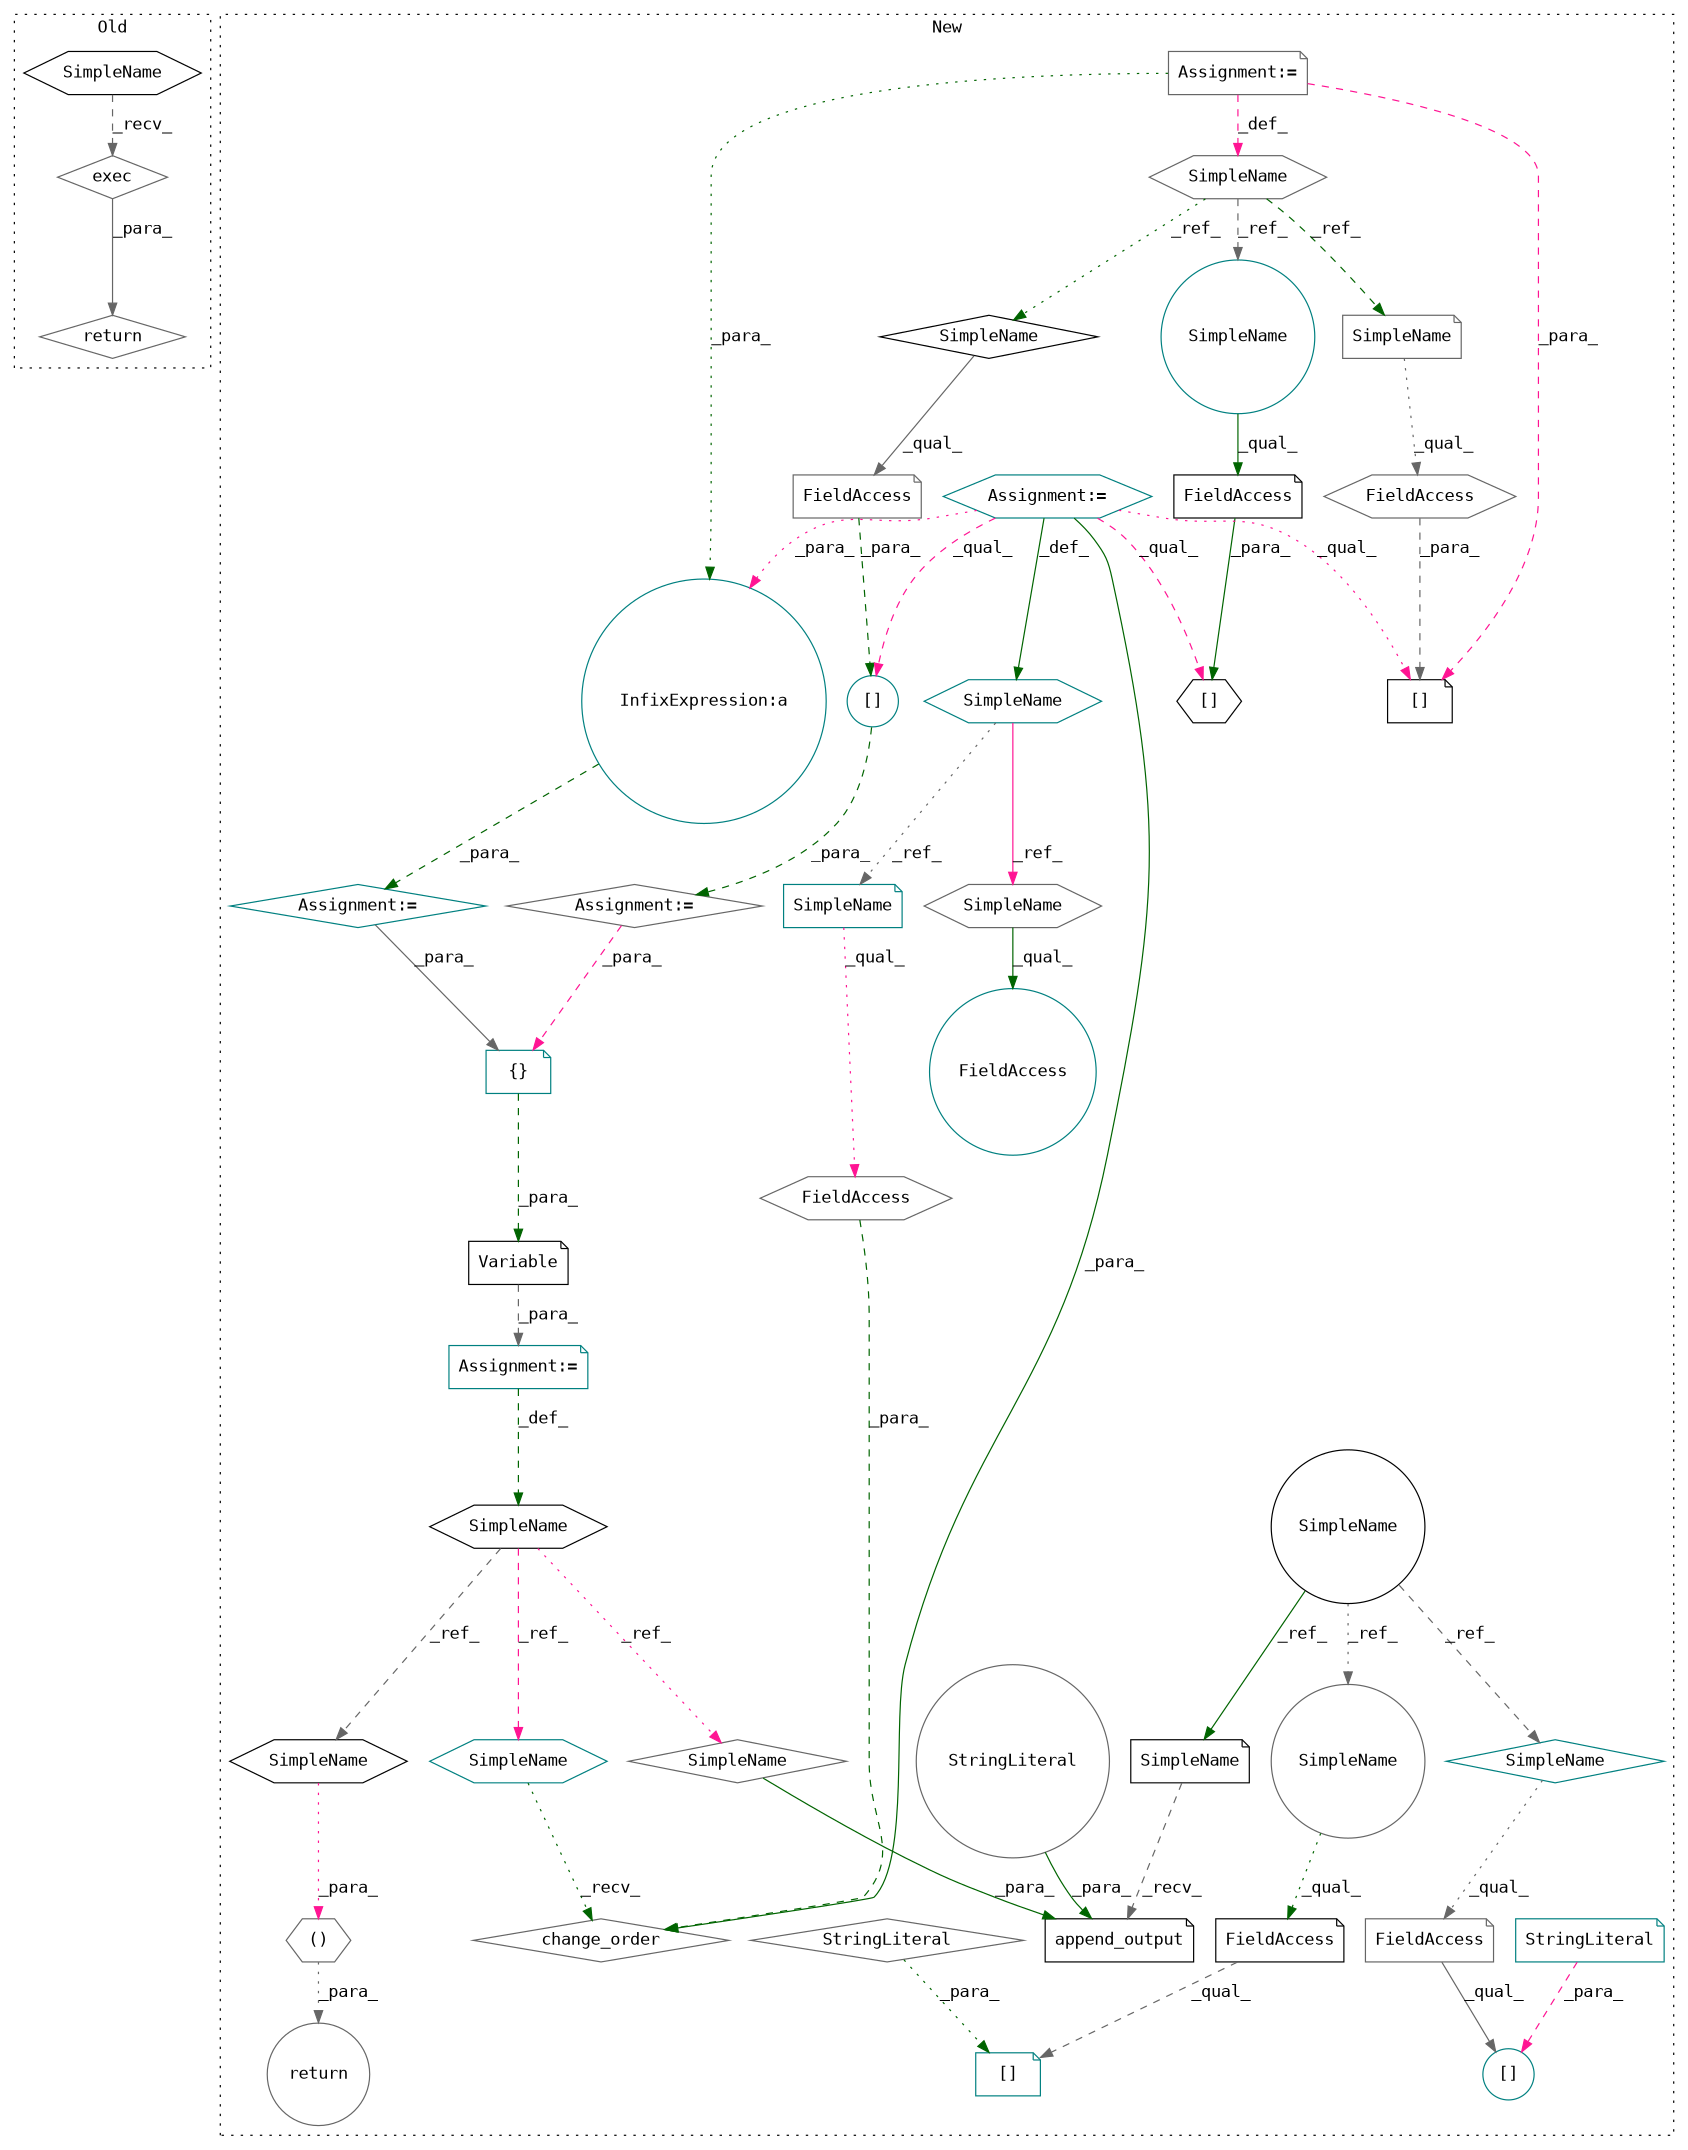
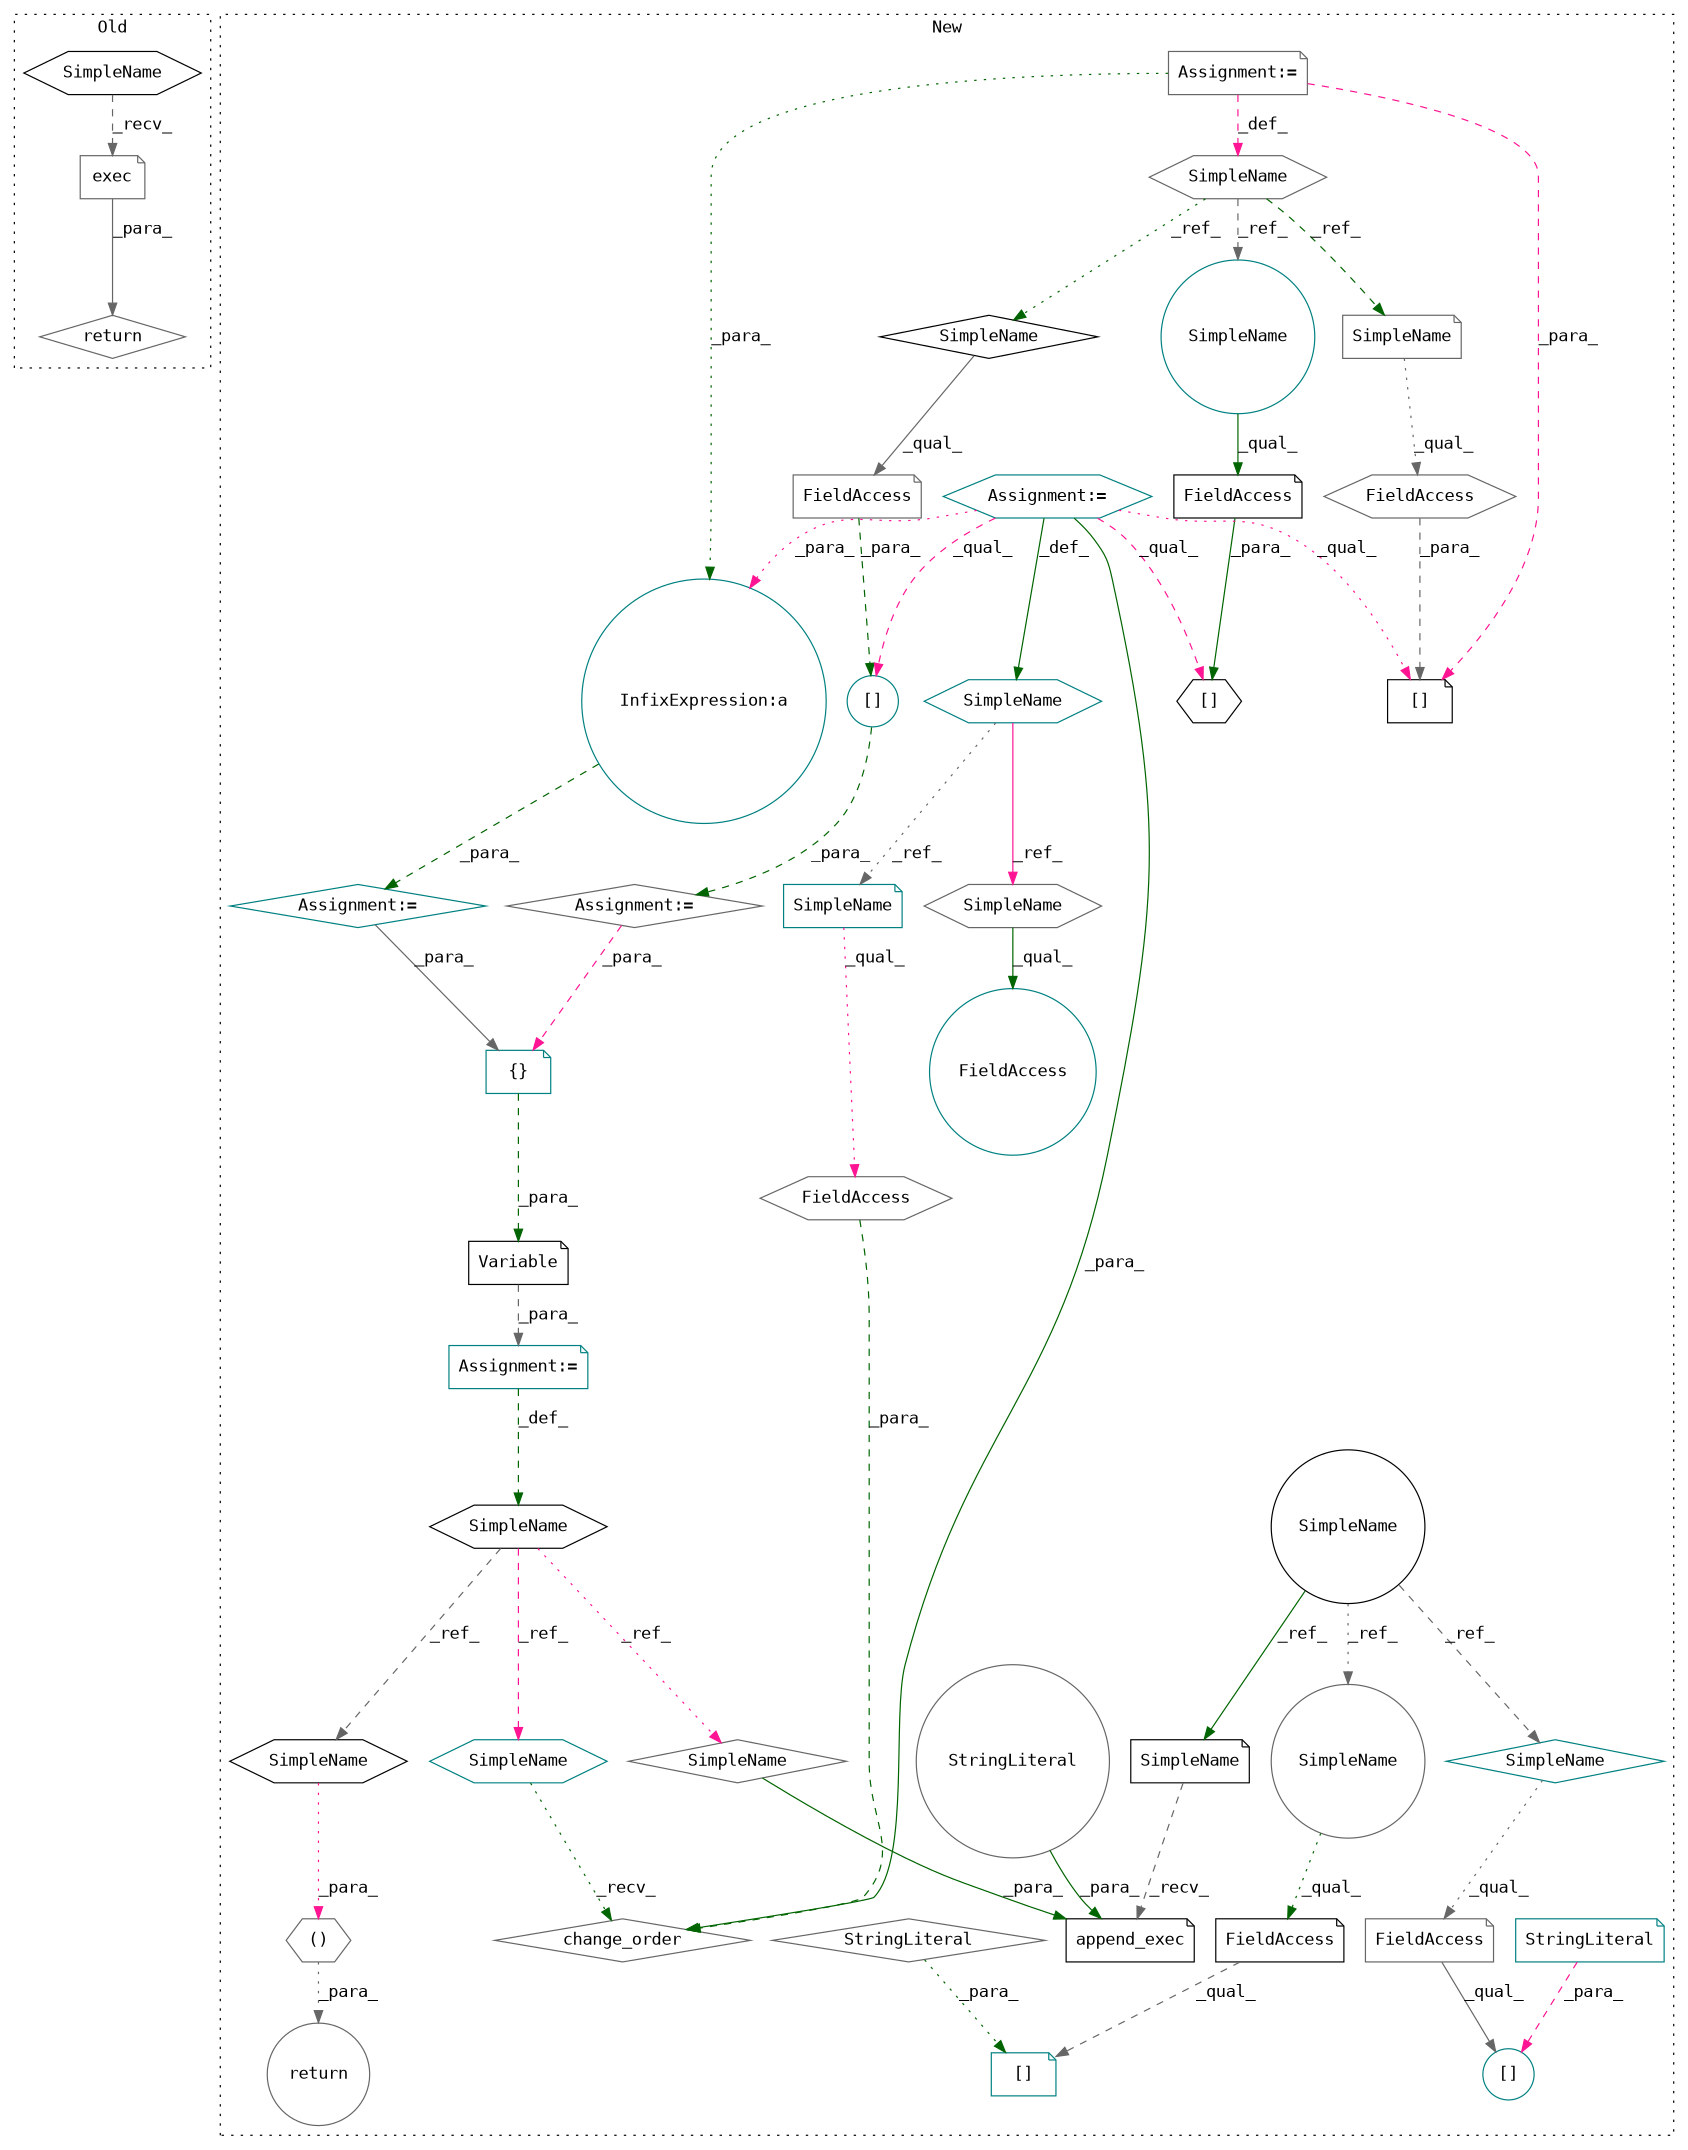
node "exec": shape diamond -> note
node "append_output": label "append_output" -> "append_exec"
